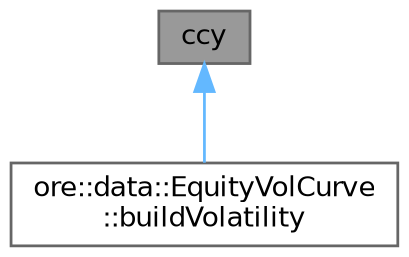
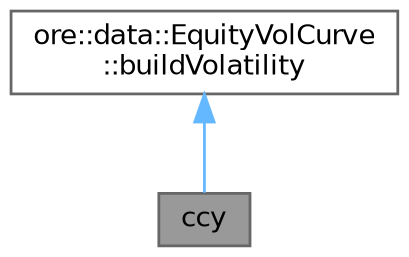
edge "ore::data::EquityVolCurve ::buildVolatility" -> "ccy": reversed
